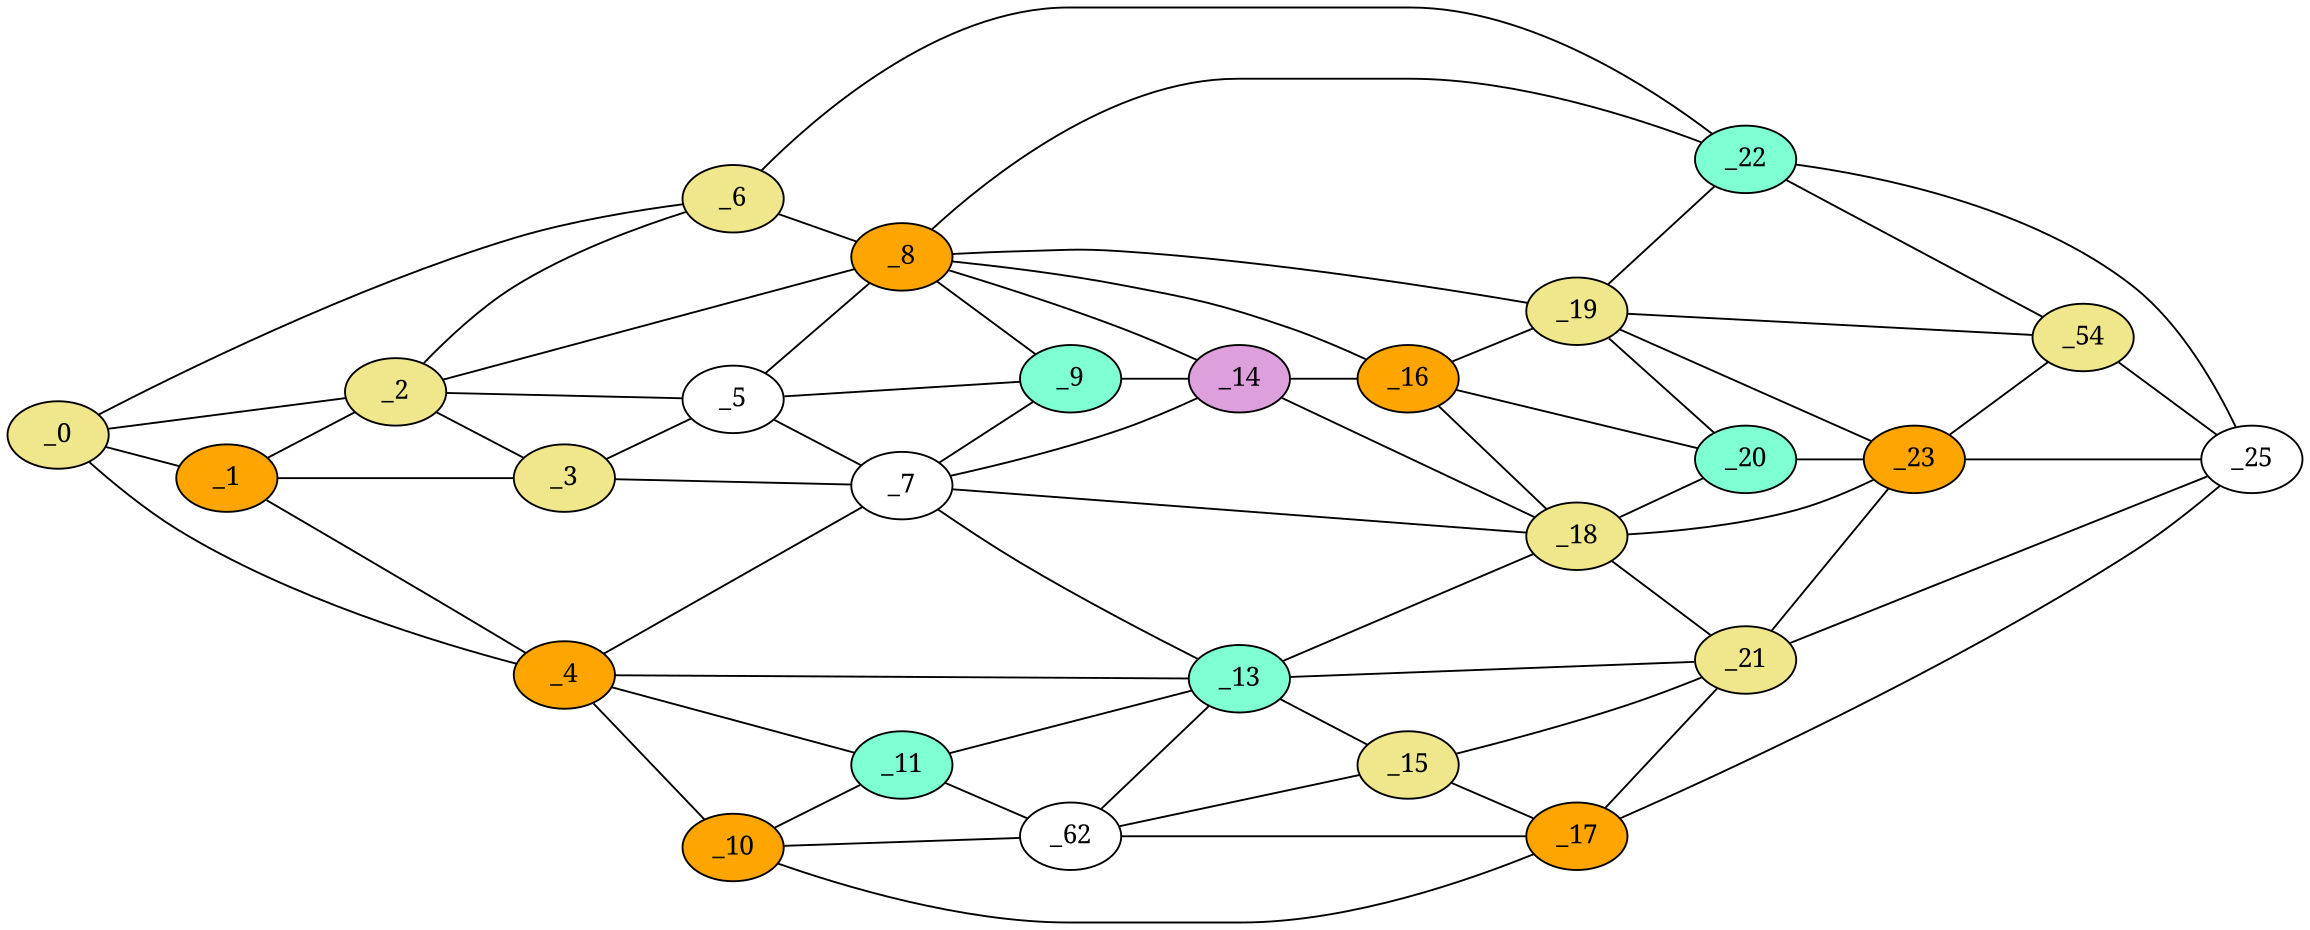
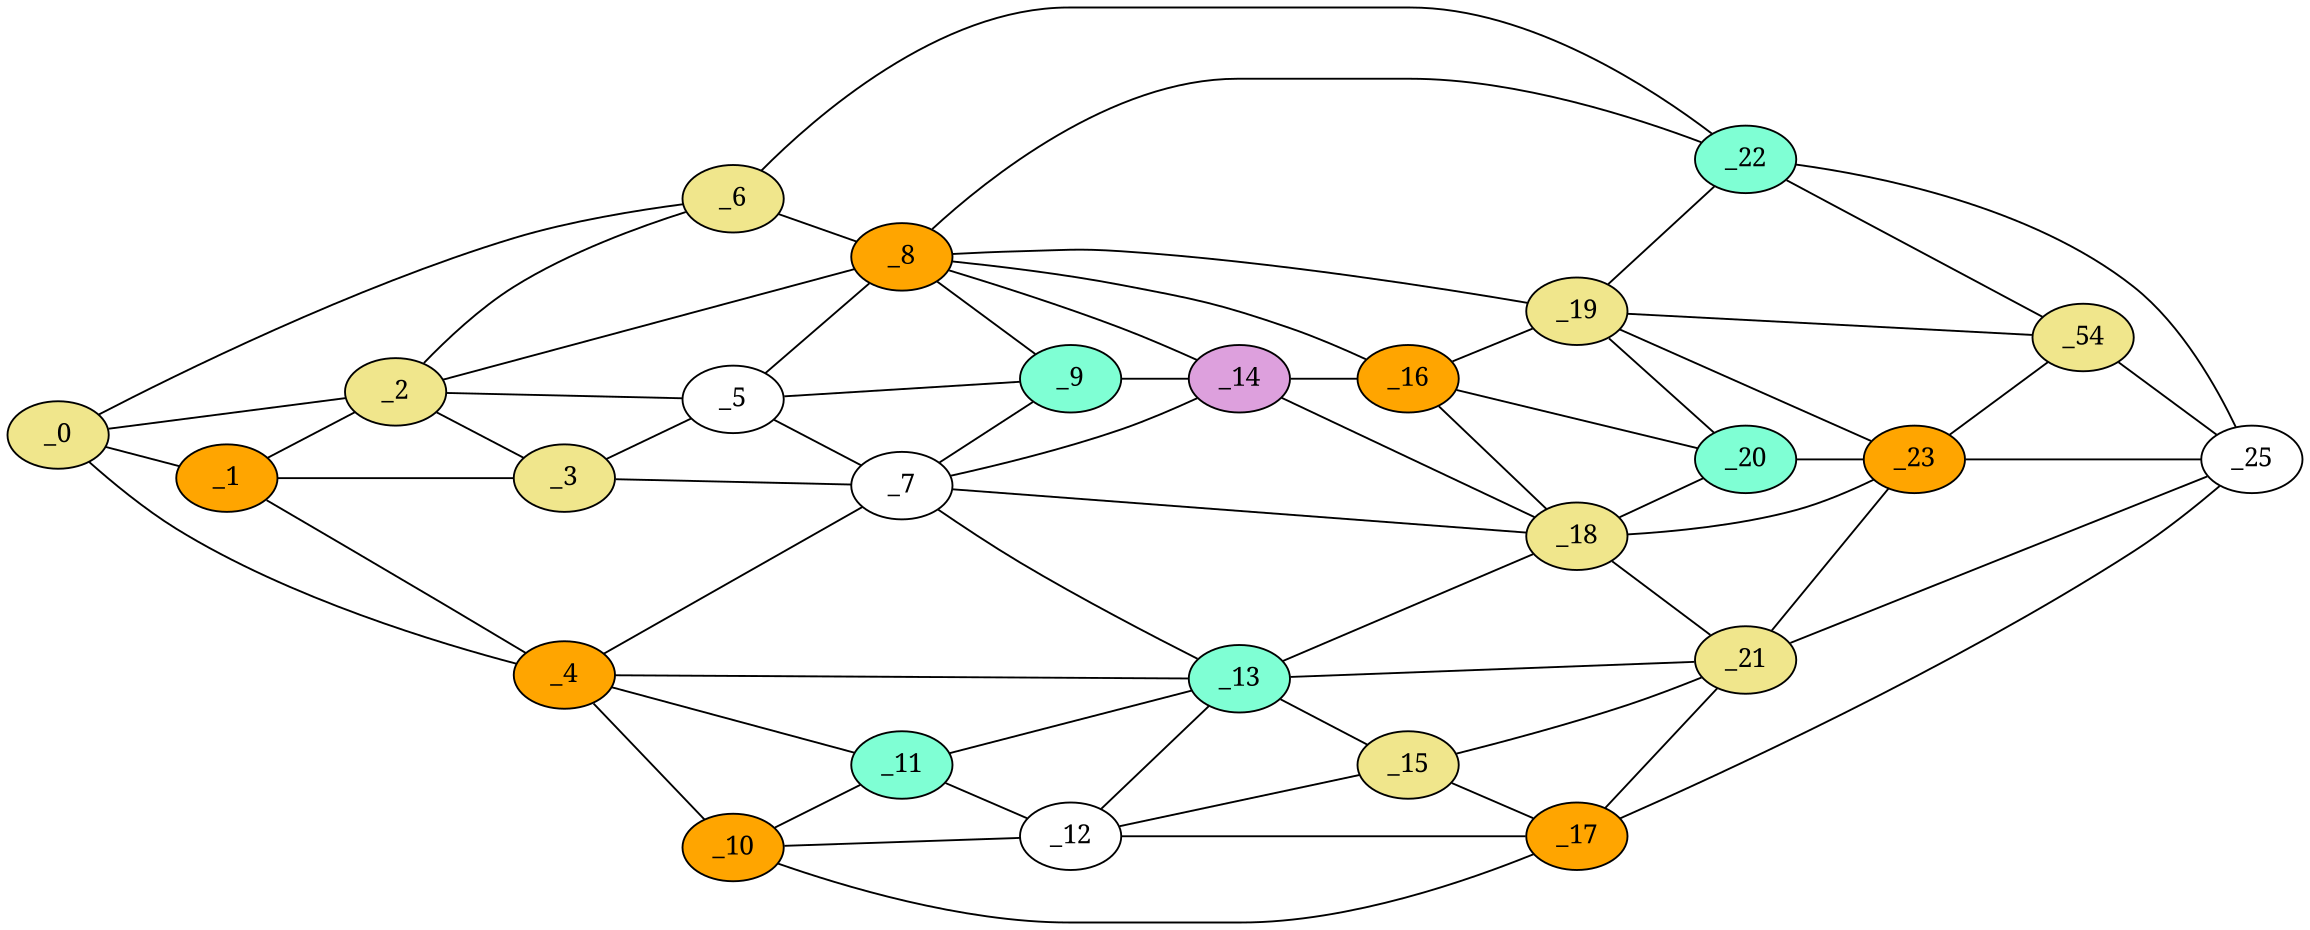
node "_62": label "_62" -> "_12"
